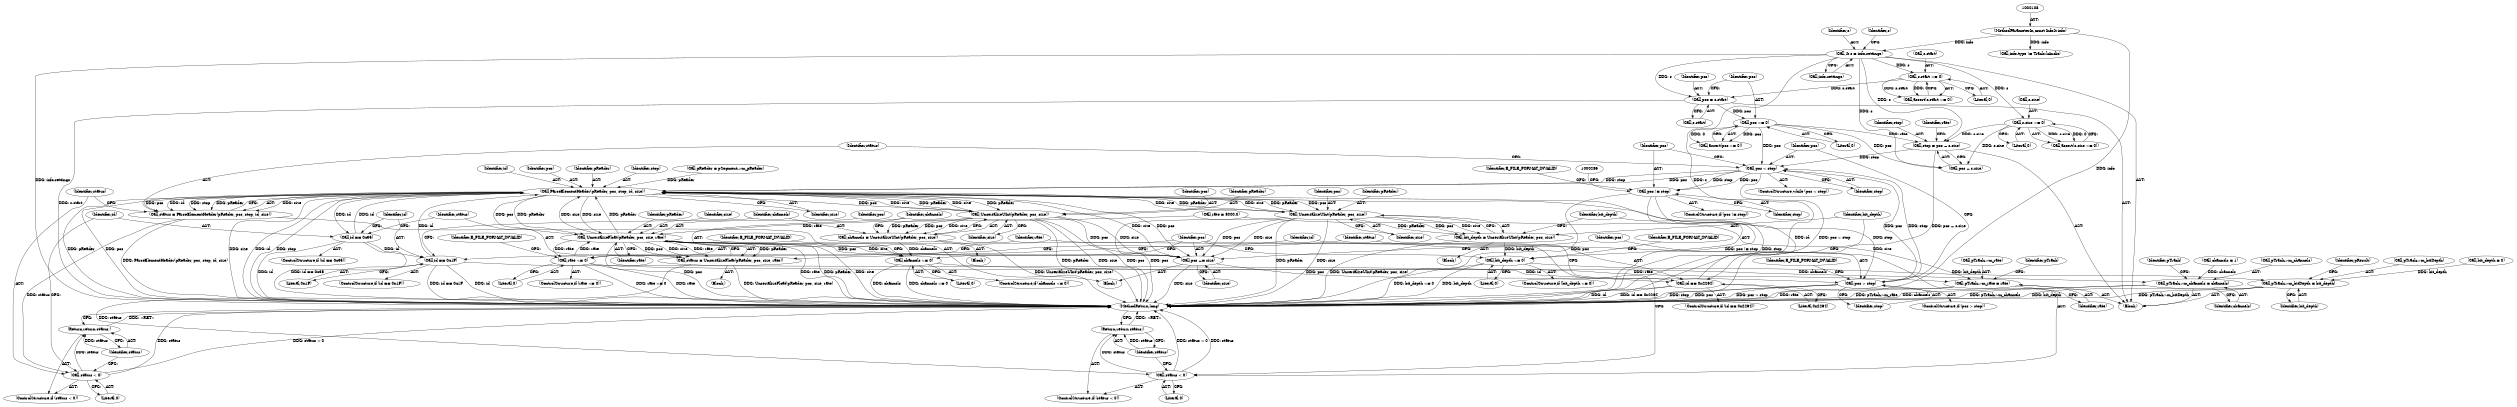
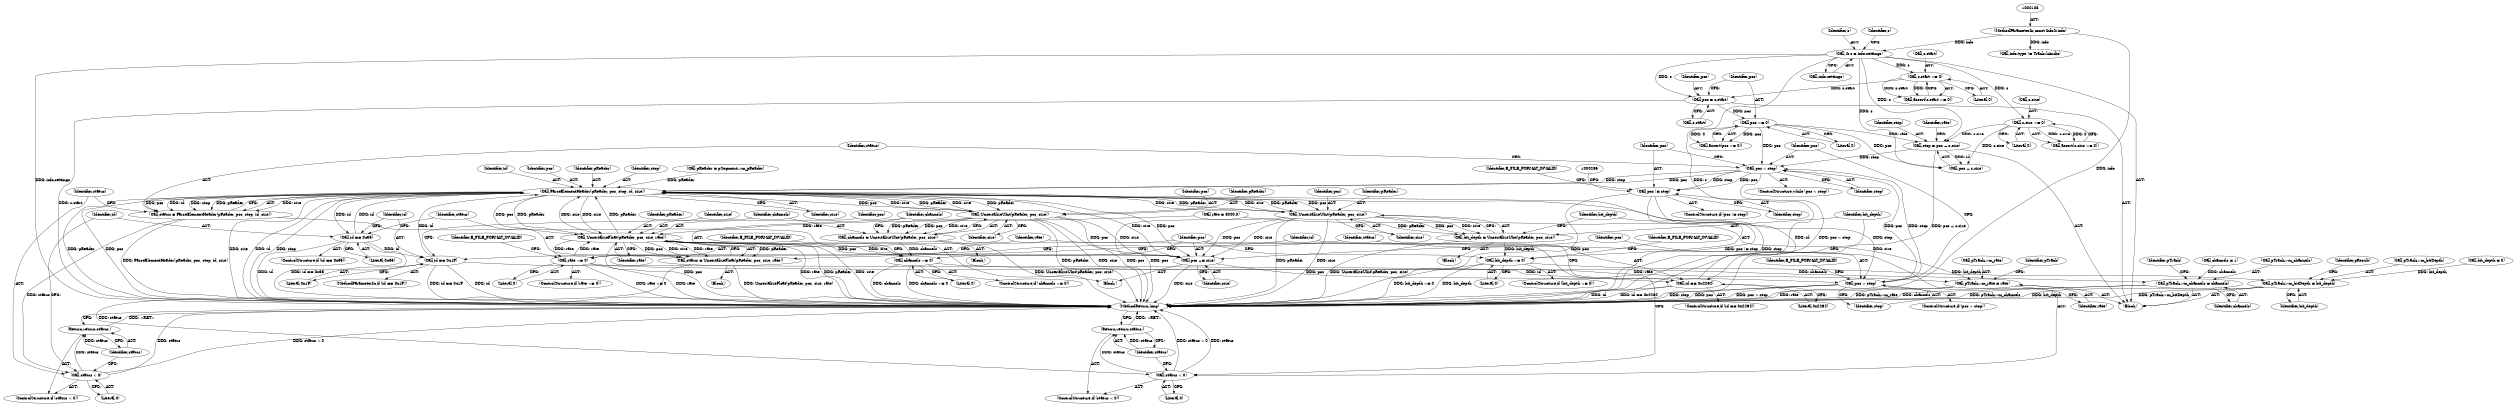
edge "(Call,stop = pos + s.size)" -> "(Call,pos + s.size)": label "CFG: " -> "DDG: id"
node "(Literal,0x35)": added
node "(ControlStructure,if (id == 0x1F))": label "(ControlStructure,if (id == 0x1F))" -> "(MethodParameterIn,if (id == 0x1F))"
